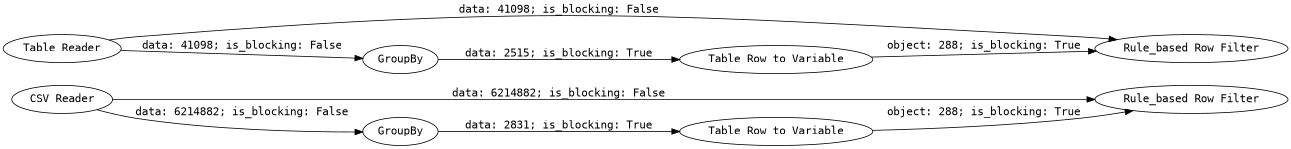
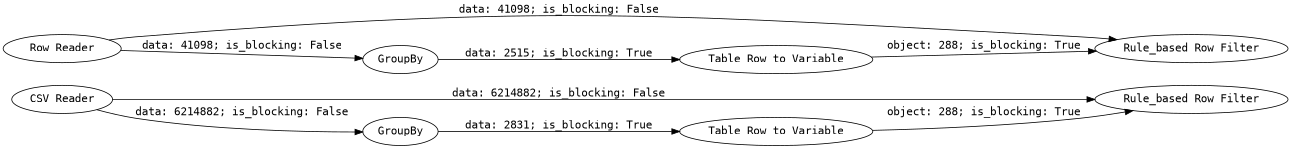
node "Table Reader": label "Table Reader" -> "Row Reader"
